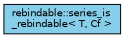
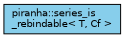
node "rebindable::series_is _rebindable< T, Cf >": label "rebindable::series_is _rebindable< T, Cf >" -> "piranha::series_is _rebindable< T, Cf >"
